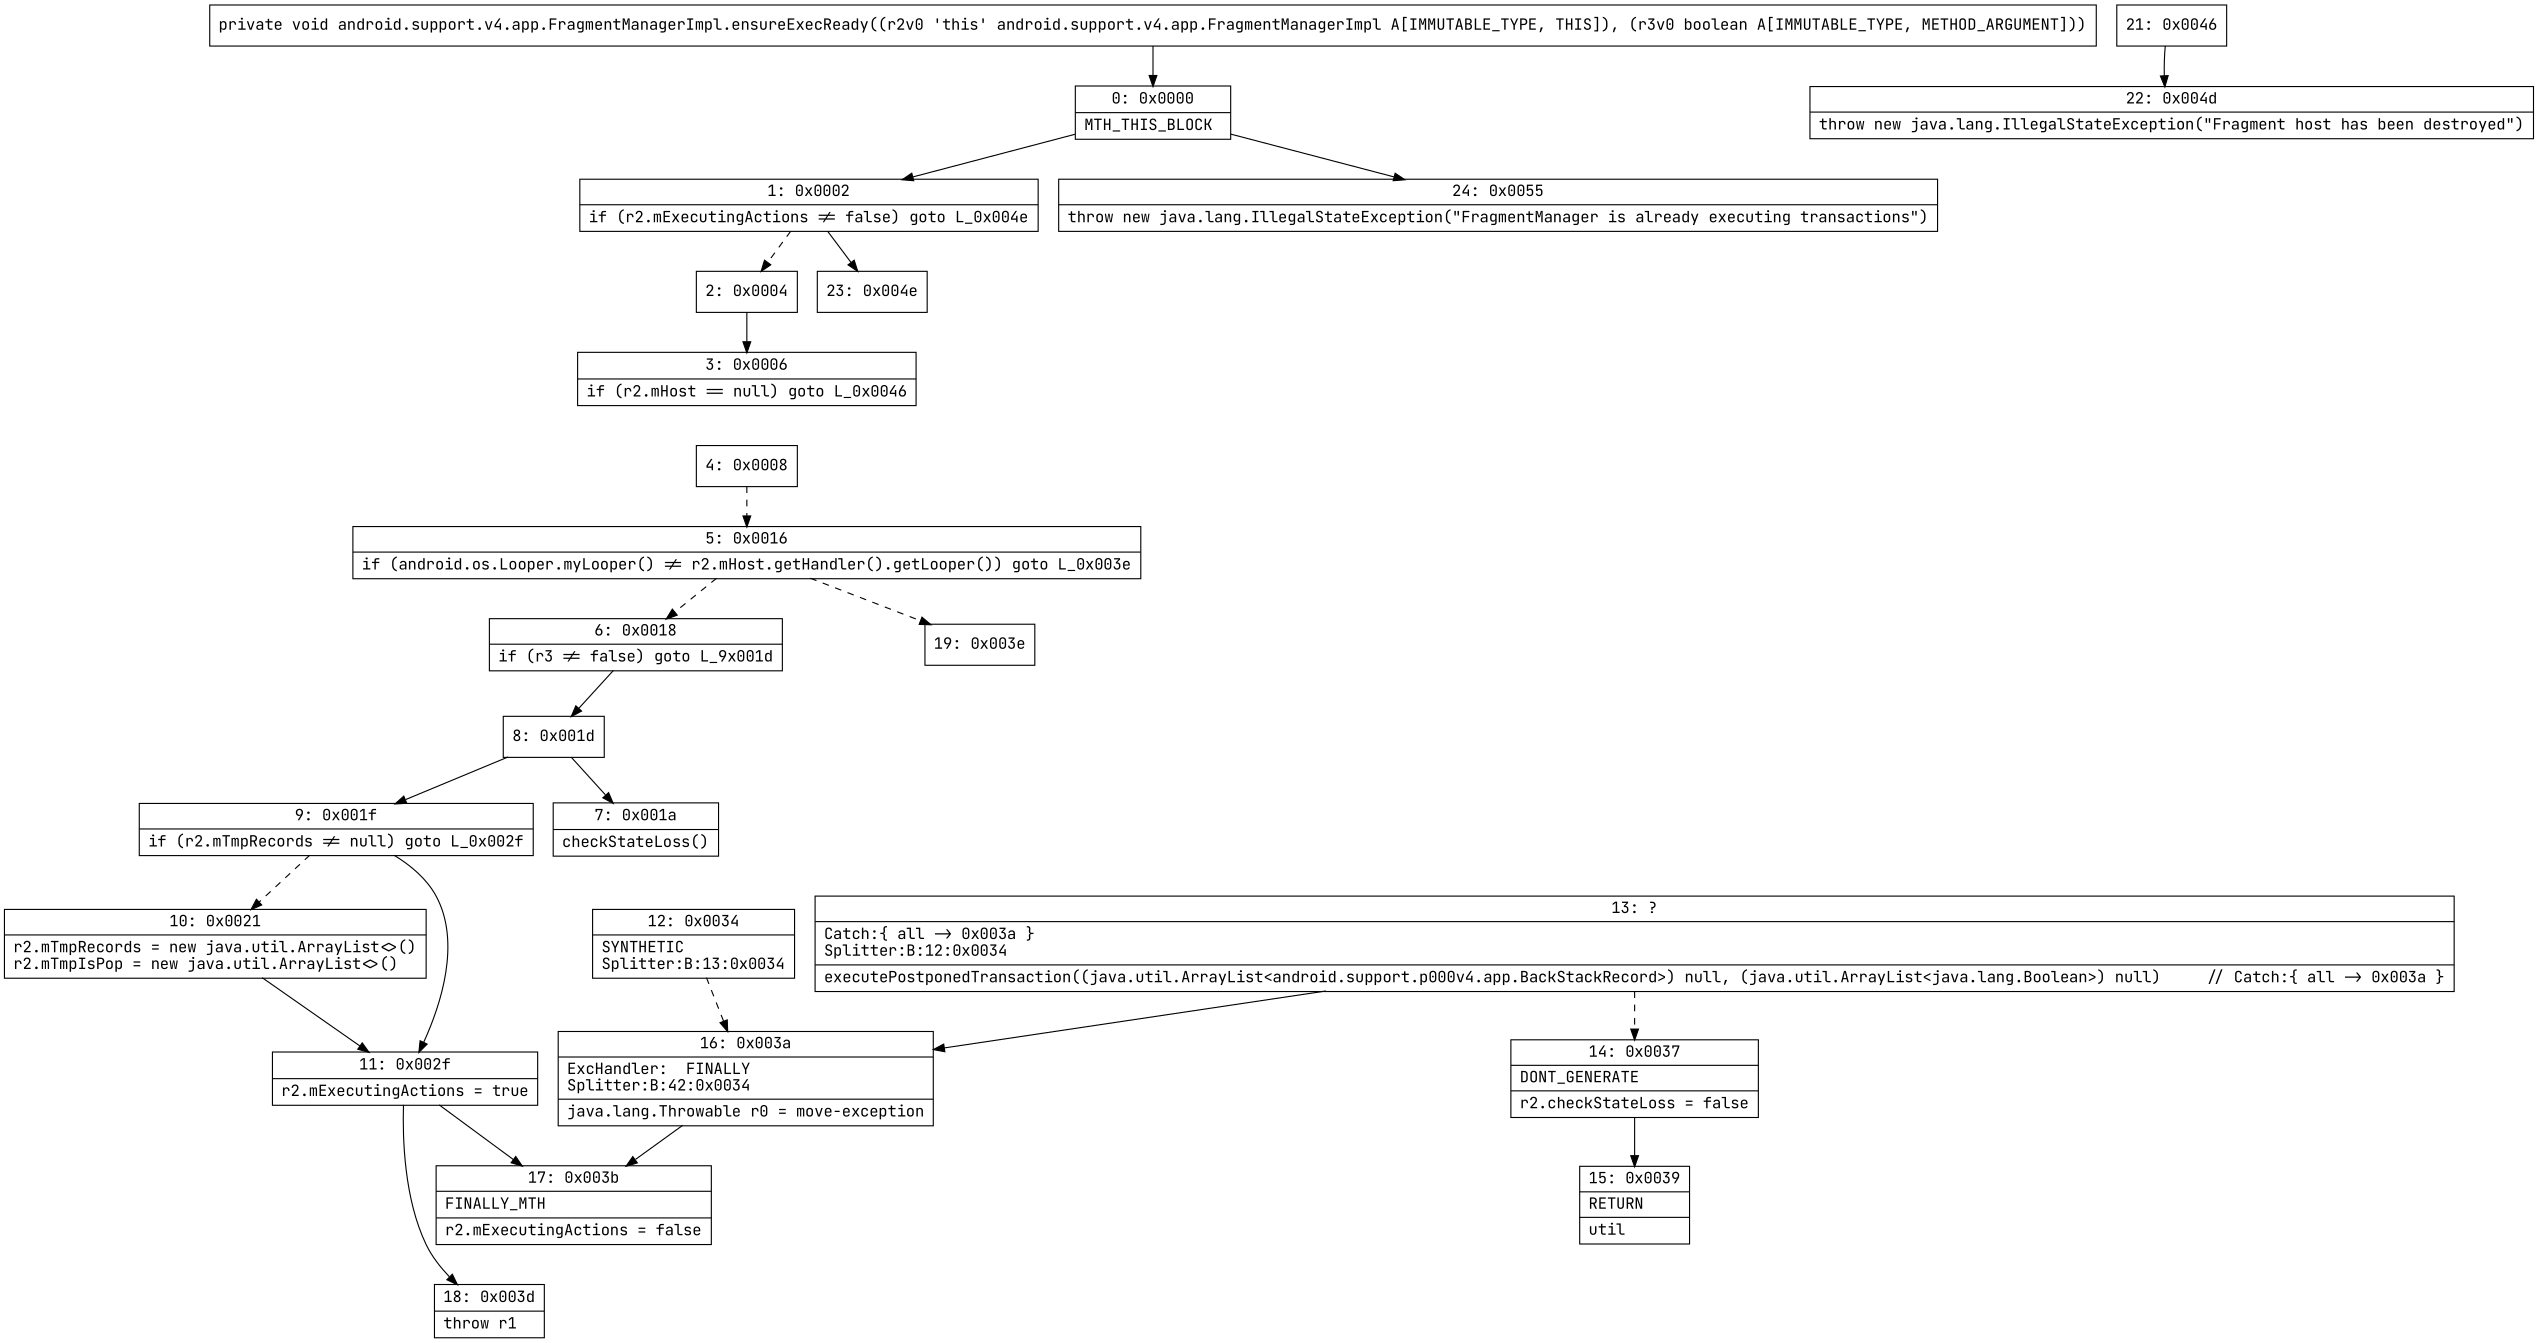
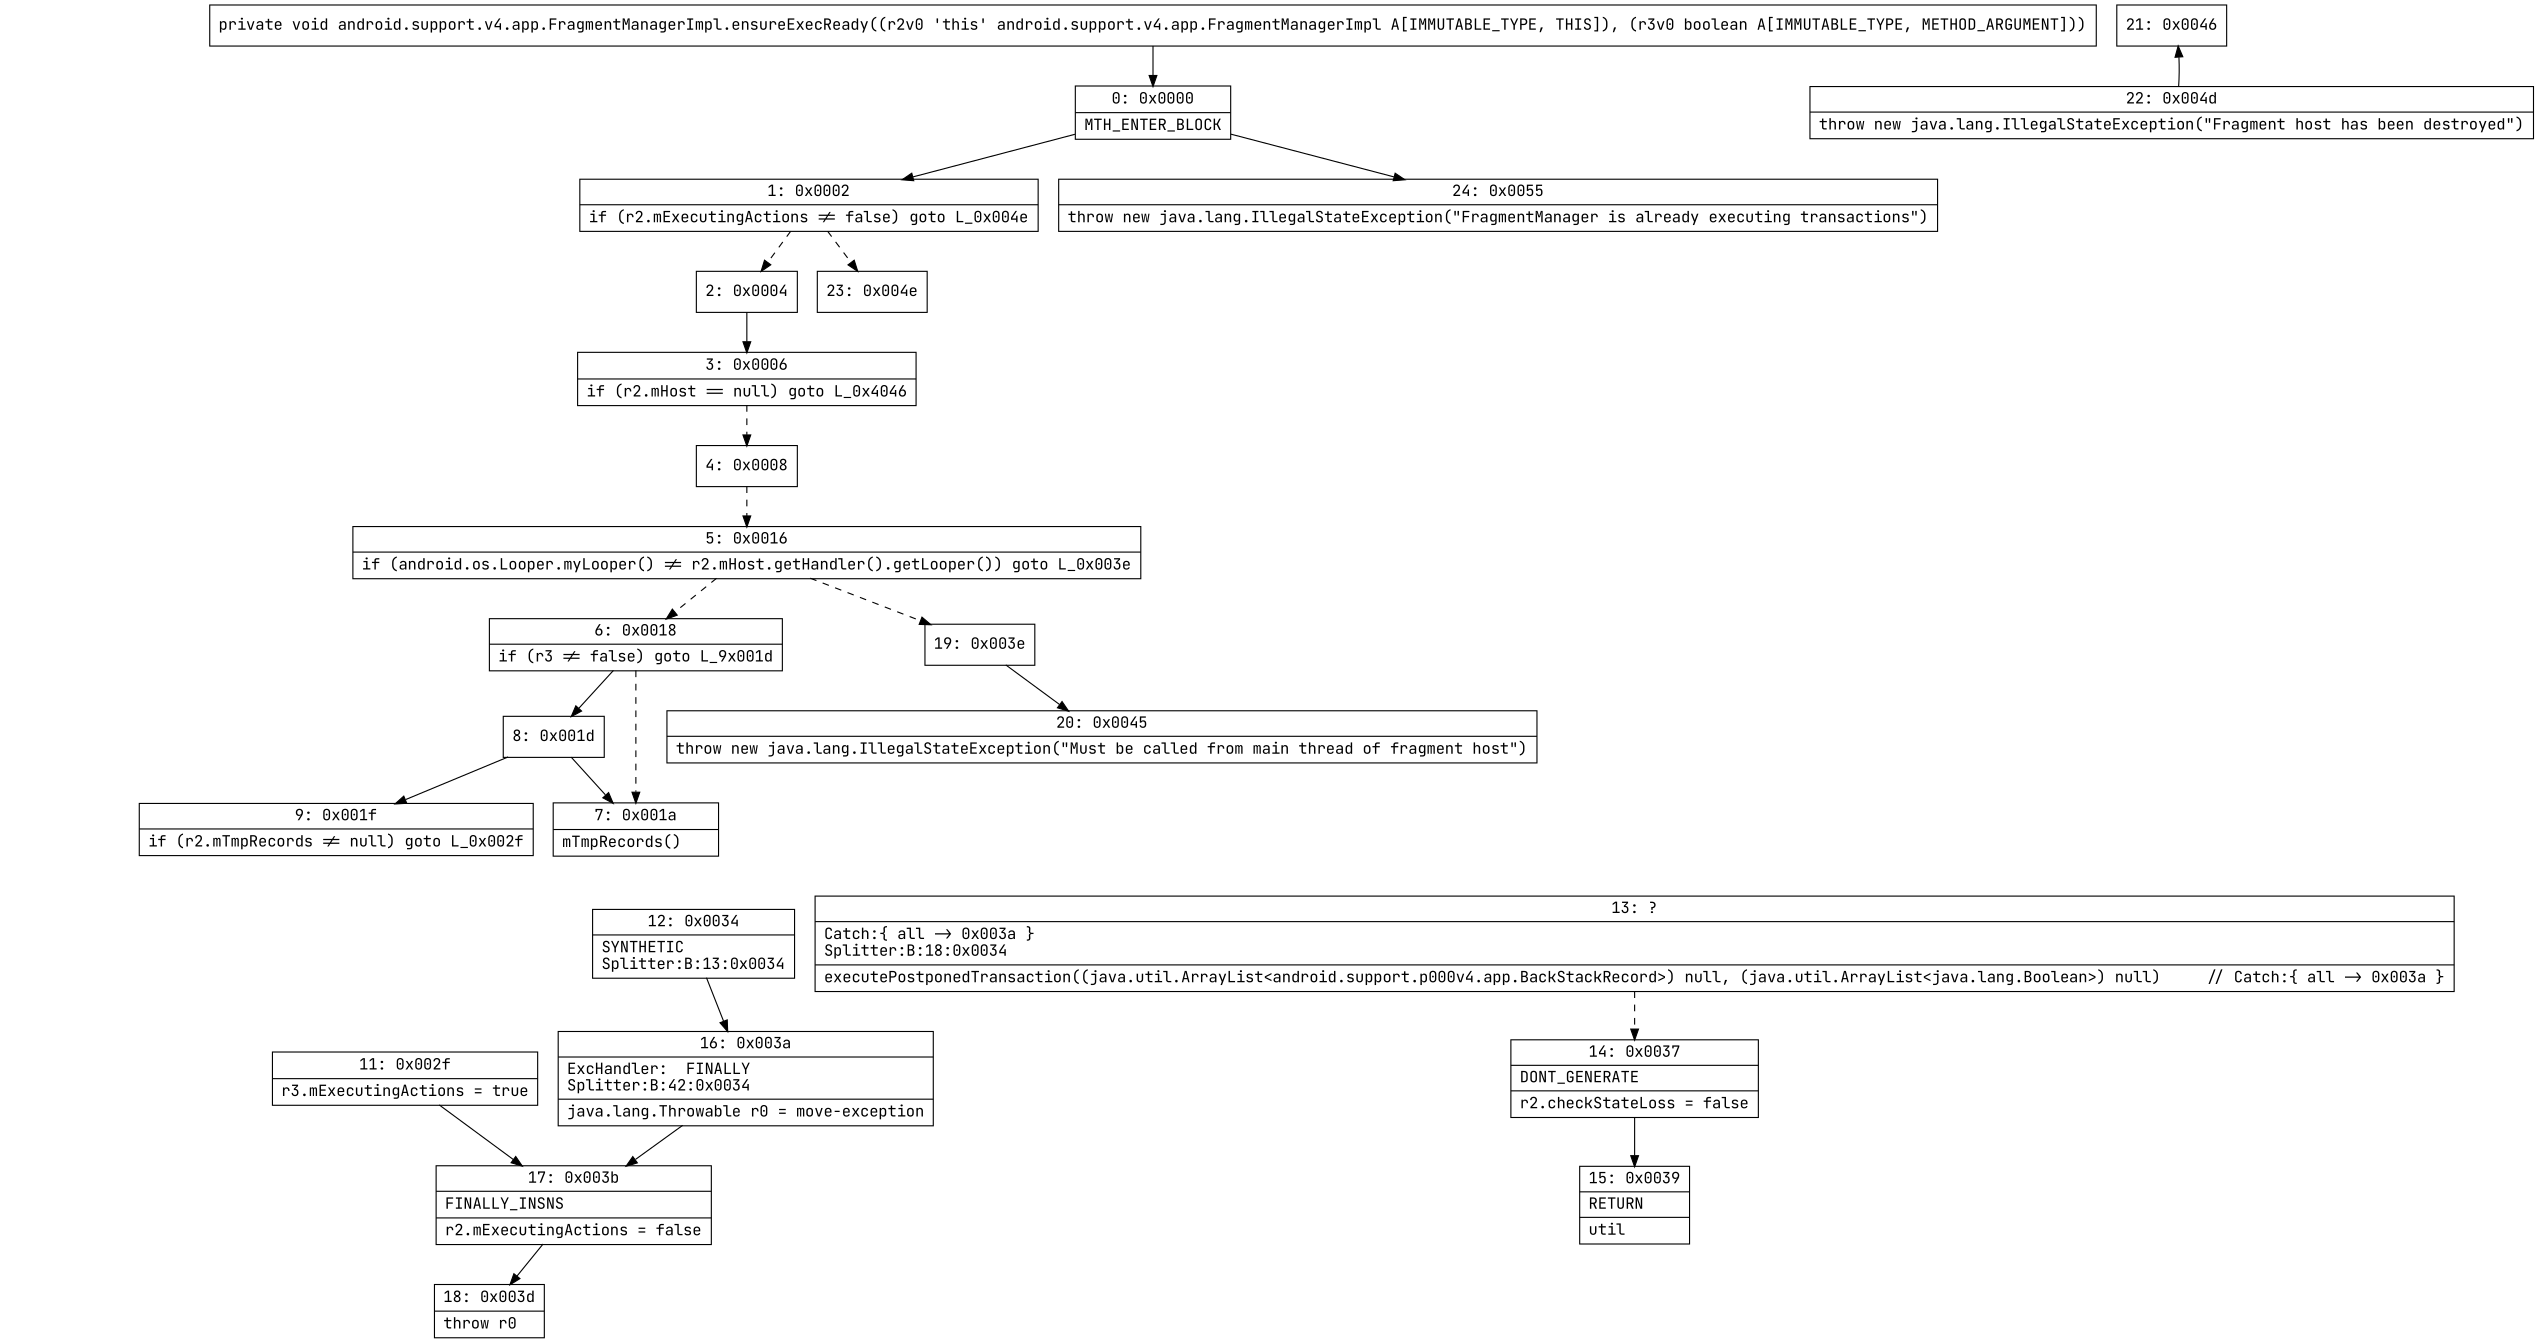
edge "21: 0x0046" -> "22: 0x004d": reversed
node "0: 0x0000": text "MTH_THIS_BLOCK" -> "MTH_ENTER_BLOCK"
edge "1: 0x0002" -> "23: 0x004e": style solid -> dashed
node "3: 0x0006": text "if (r2.mHost == null) goto L_0x0046" -> "if (r2.mHost == null) goto L_0x4046"
edge "3: 0x0006" -> "4: 0x0008": added
edge "6: 0x0018" -> "7: 0x001a": added
node "20: 0x0045": added
node "7: 0x001a": text "checkStateLoss()" -> "mTmpRecords()"
edge "9: 0x001f" -> "11: 0x002f": removed
node "10: 0x0021": removed
node "13: ?": text "Splitter:B:12:0x0034" -> "Splitter:B:18:0x0034"
edge "12: 0x0034" -> "16: 0x003a": style dashed -> solid
edge "13: ?" -> "16: 0x003a": removed
node "11: 0x002f": text "r2.mExecutingActions = true" -> "r3.mExecutingActions = true"
edge "11: 0x002f" -> "18: 0x003d": now "17: 0x003b" -> "18: 0x003d"
node "17: 0x003b": text "FINALLY_MTH" -> "FINALLY_INSNS"
node "18: 0x003d": text "throw r1" -> "throw r0"
